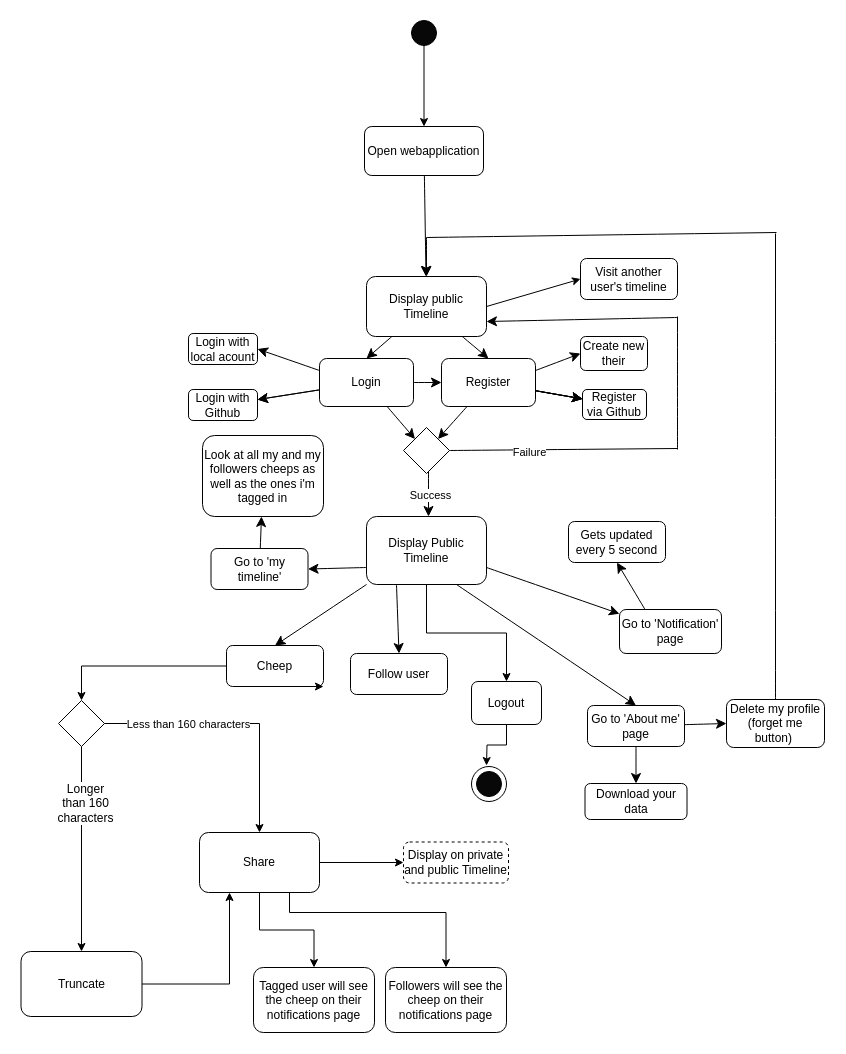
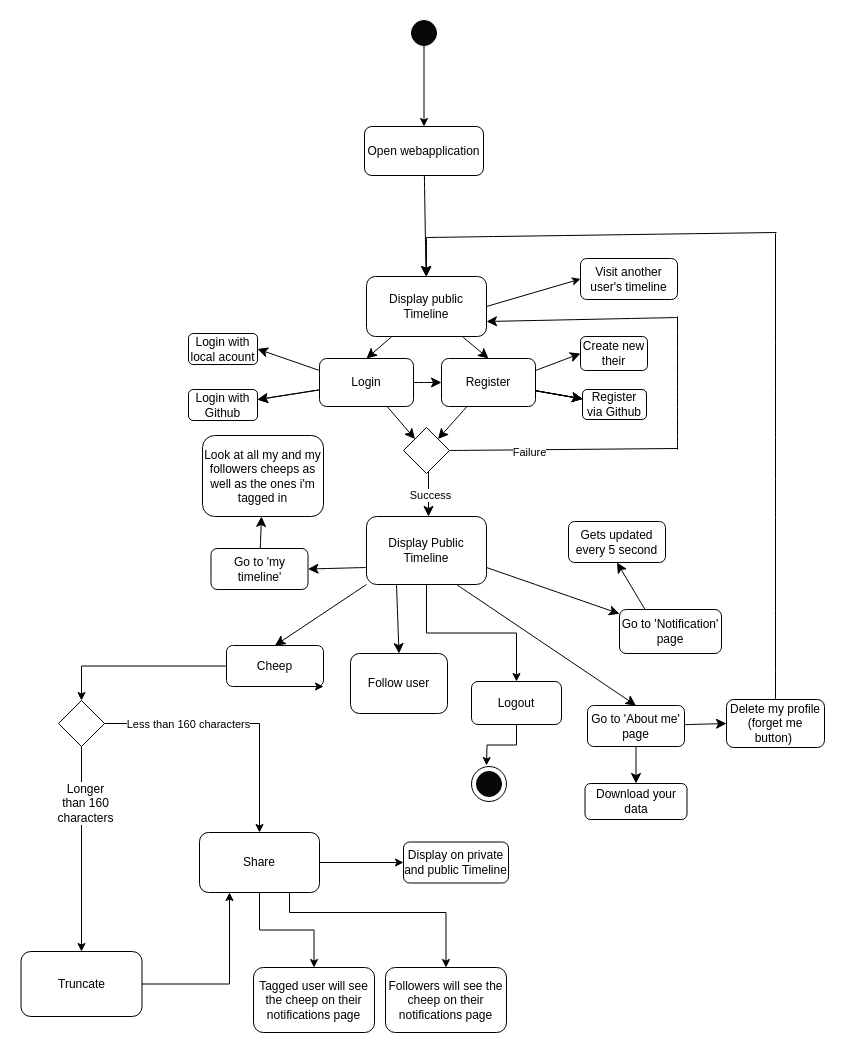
node "Follow user": size 97x41 -> 97x60
node "Logout": size 70x43 -> 90x43
node "Display on private and public Timeline": style dashed -> solid
